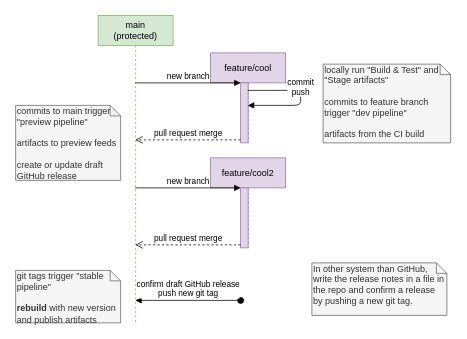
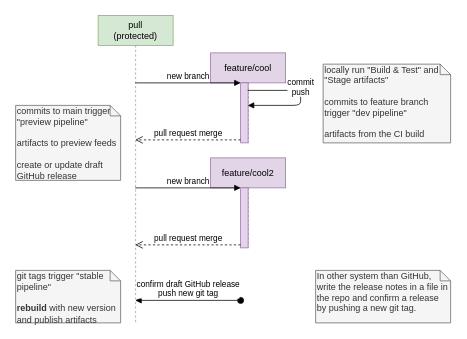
node "main (protected)": label "main (protected)" -> "pull (protected)"
node "In other system than GitHub, write the release notes in a file in the repo and confirm a release by pushing a new git tag.": moved (379, 289) -> (383, 297)
